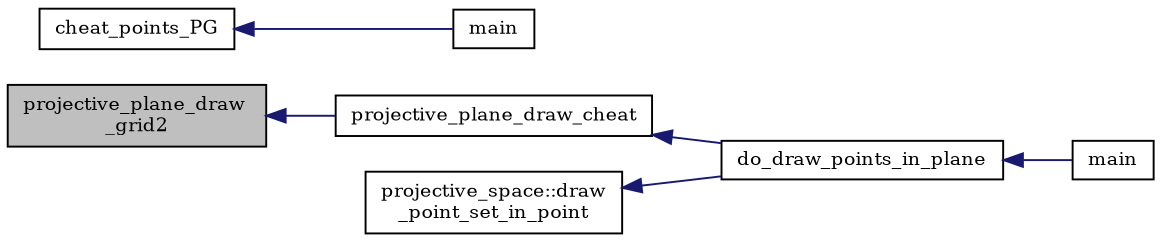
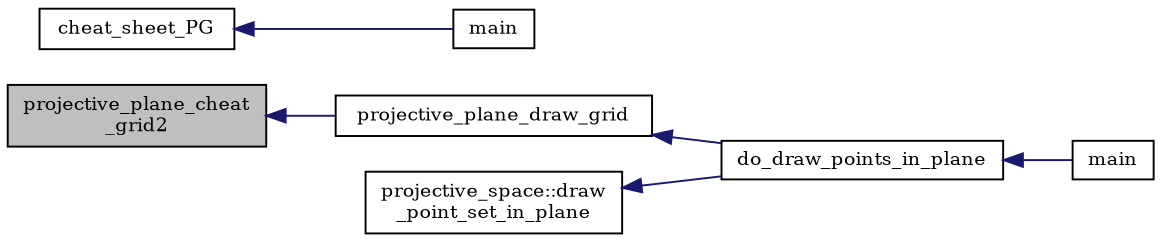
node "cheat_points_PG": label "cheat_points_PG" -> "cheat_sheet_PG"
node "projective_plane_draw _grid2": label "projective_plane_draw _grid2" -> "projective_plane_cheat _grid2"
node "projective_plane_draw_cheat": label "projective_plane_draw_cheat" -> "projective_plane_draw_grid"
node "projective_space::draw _point_set_in_point": label "projective_space::draw _point_set_in_point" -> "projective_space::draw _point_set_in_plane"
